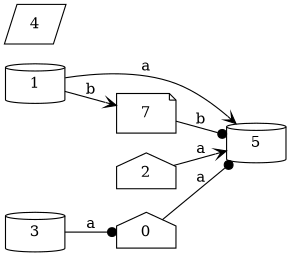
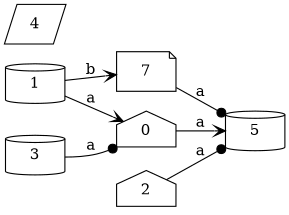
edge "1" -> "5": now "1" -> "0"
edge "7" -> "5": label "b" -> "a"
edge "2" -> "5": arrowhead vee -> dot
edge "0" -> "5": arrowhead dot -> vee
